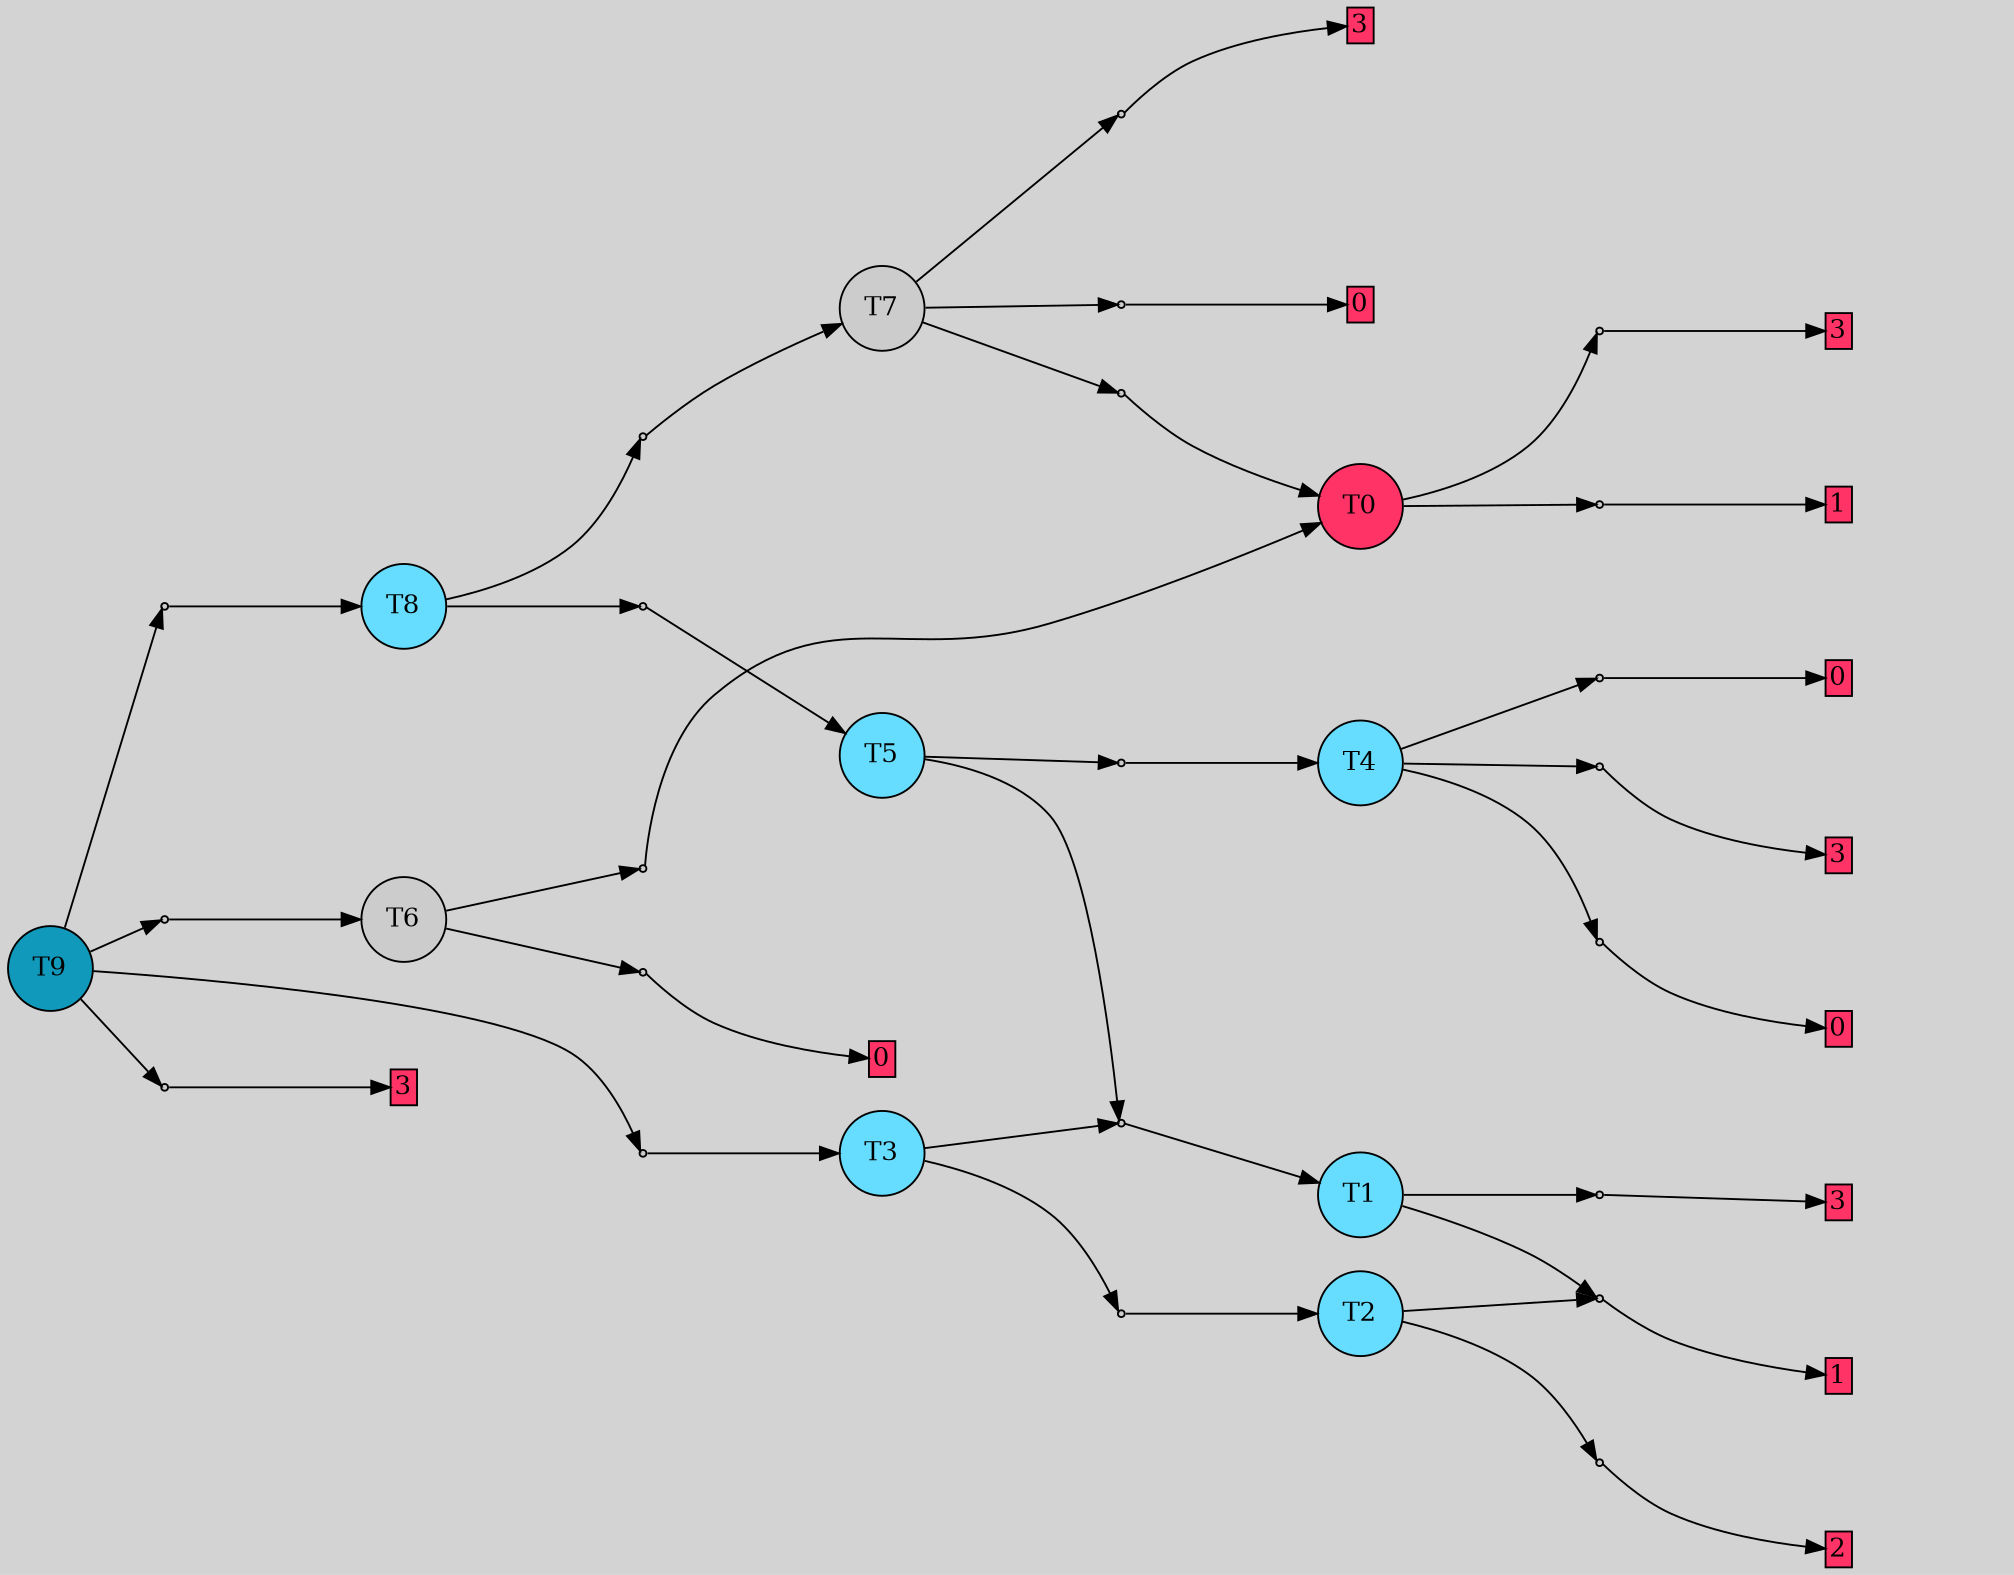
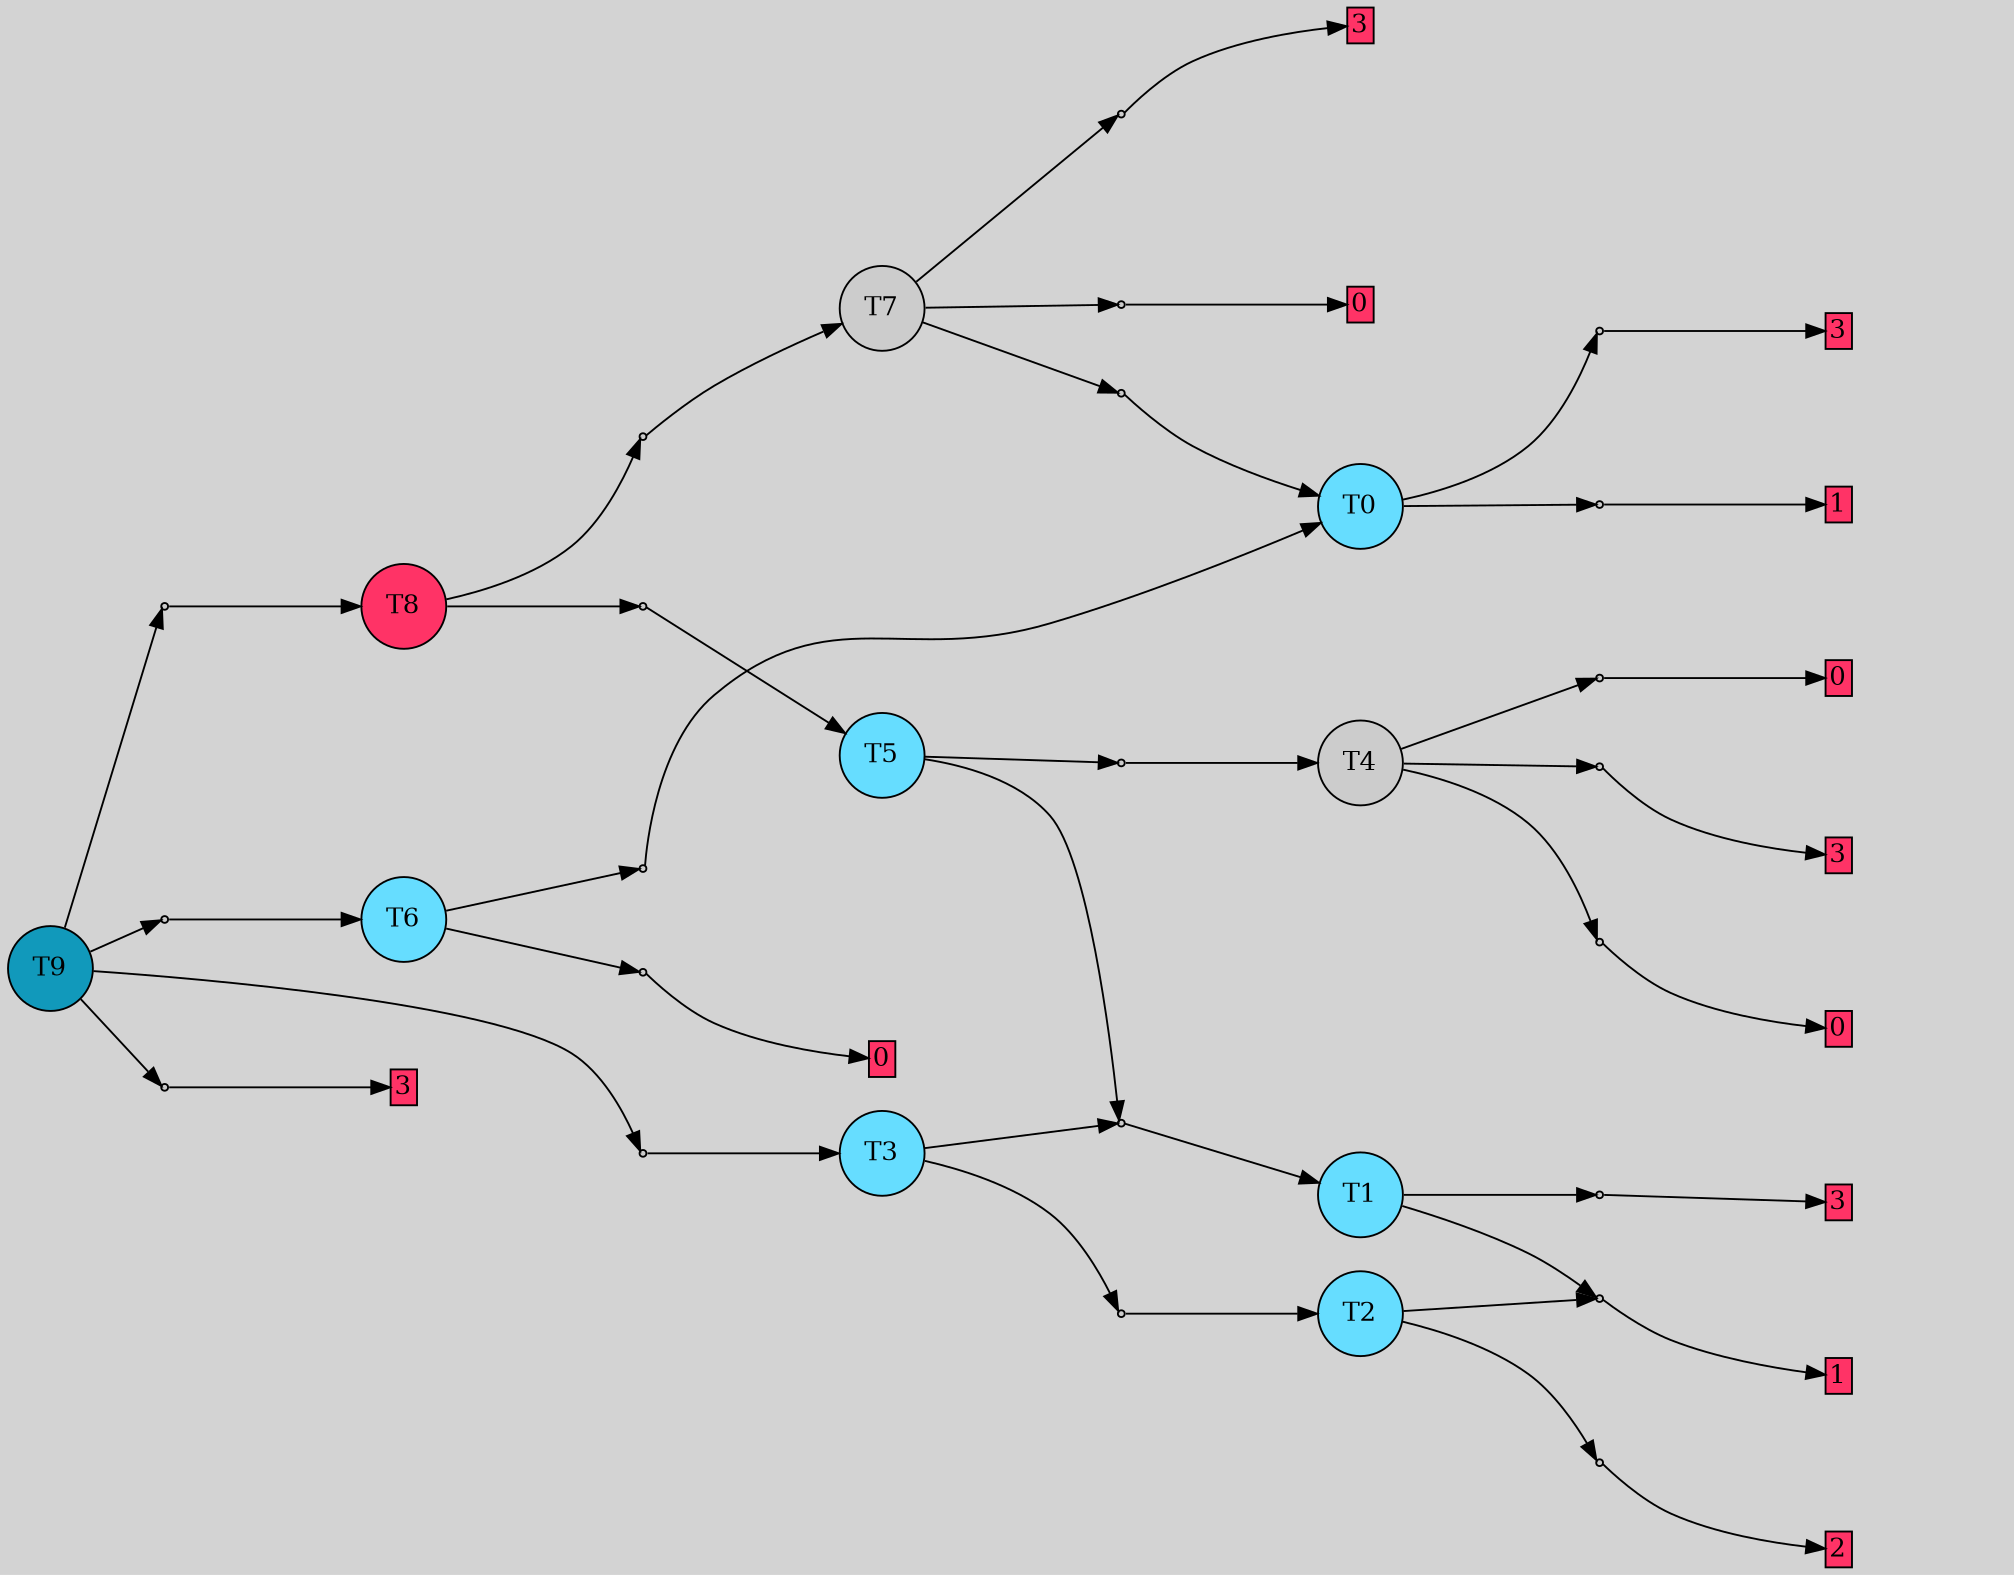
node "T0": fillcolor #ff3366 -> #66ddff
node "T8": fillcolor #66ddff -> #ff3366
node "T4": fillcolor #66ddff -> #cccccc
node "T6": fillcolor #cccccc -> #66ddff
